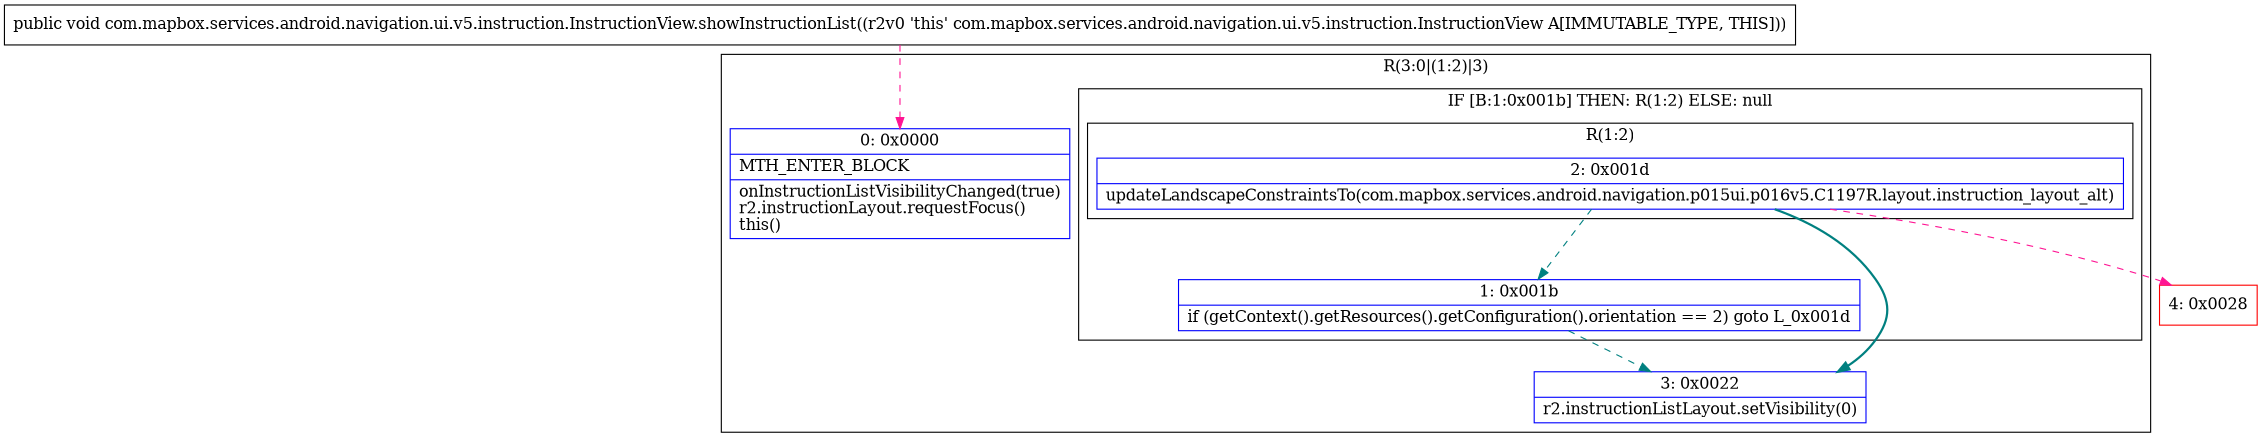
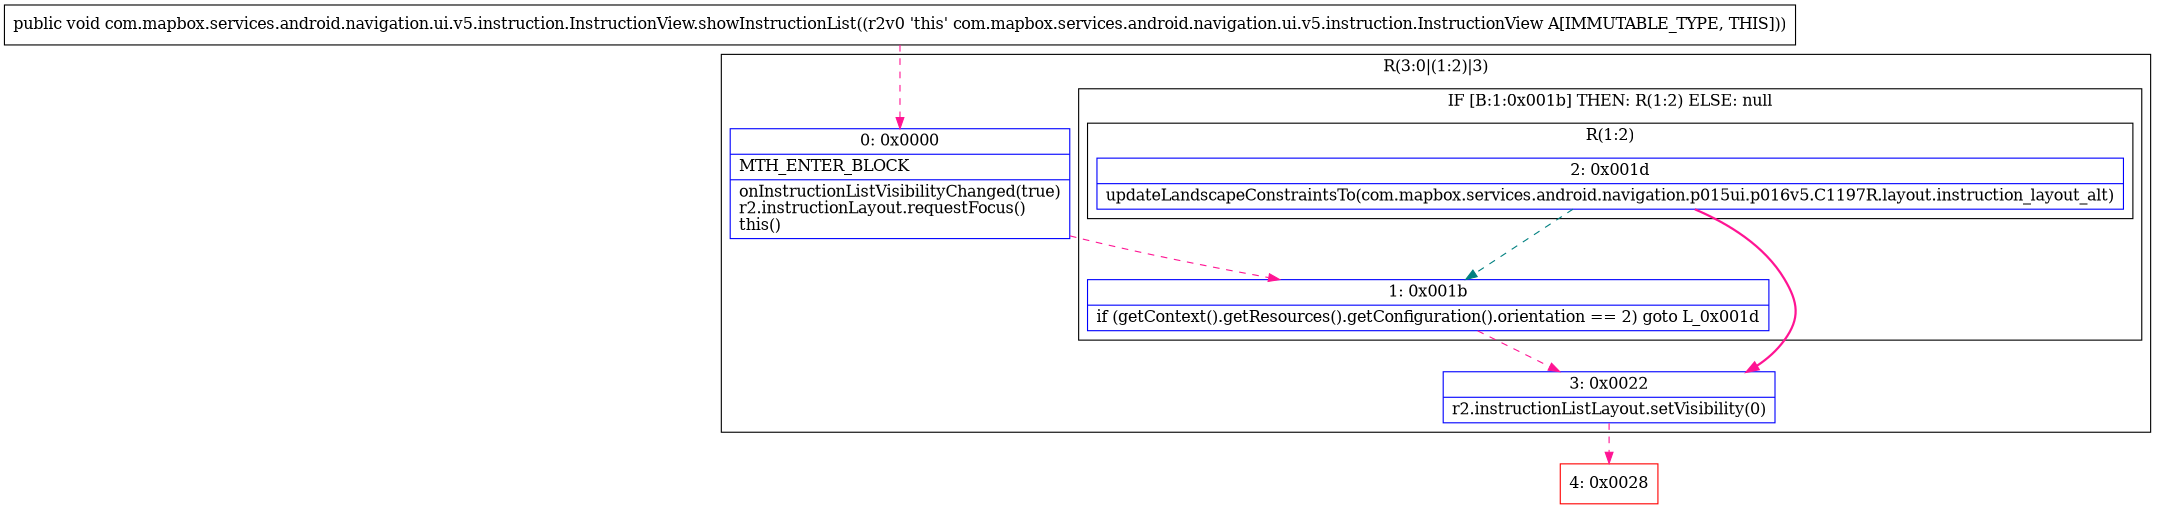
edge "2: 0x001d" -> "4: 0x0028": now "3: 0x0022" -> "4: 0x0028"
edge "0: 0x0000" -> "1: 0x001b": added
edge "2: 0x001d" -> "3: 0x0022": color teal -> deeppink
edge "1: 0x001b" -> "3: 0x0022": color teal -> deeppink
